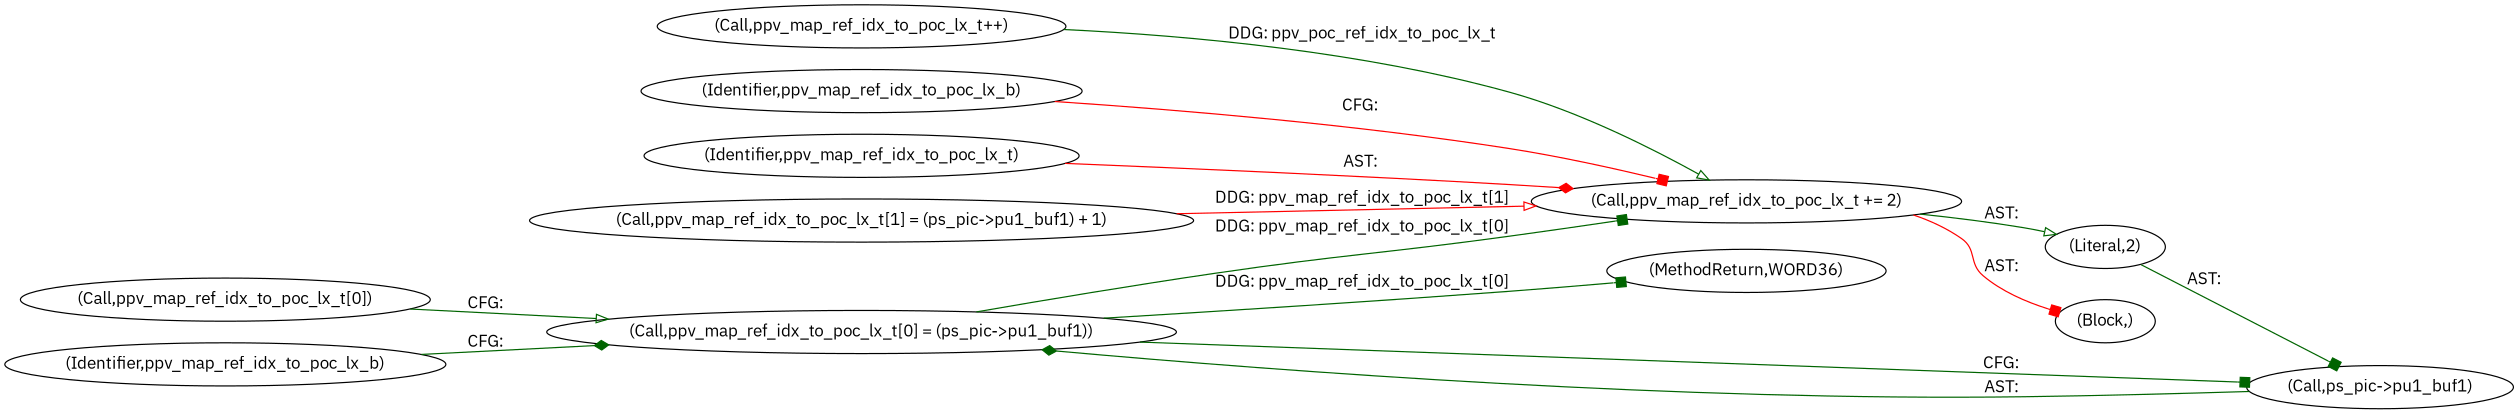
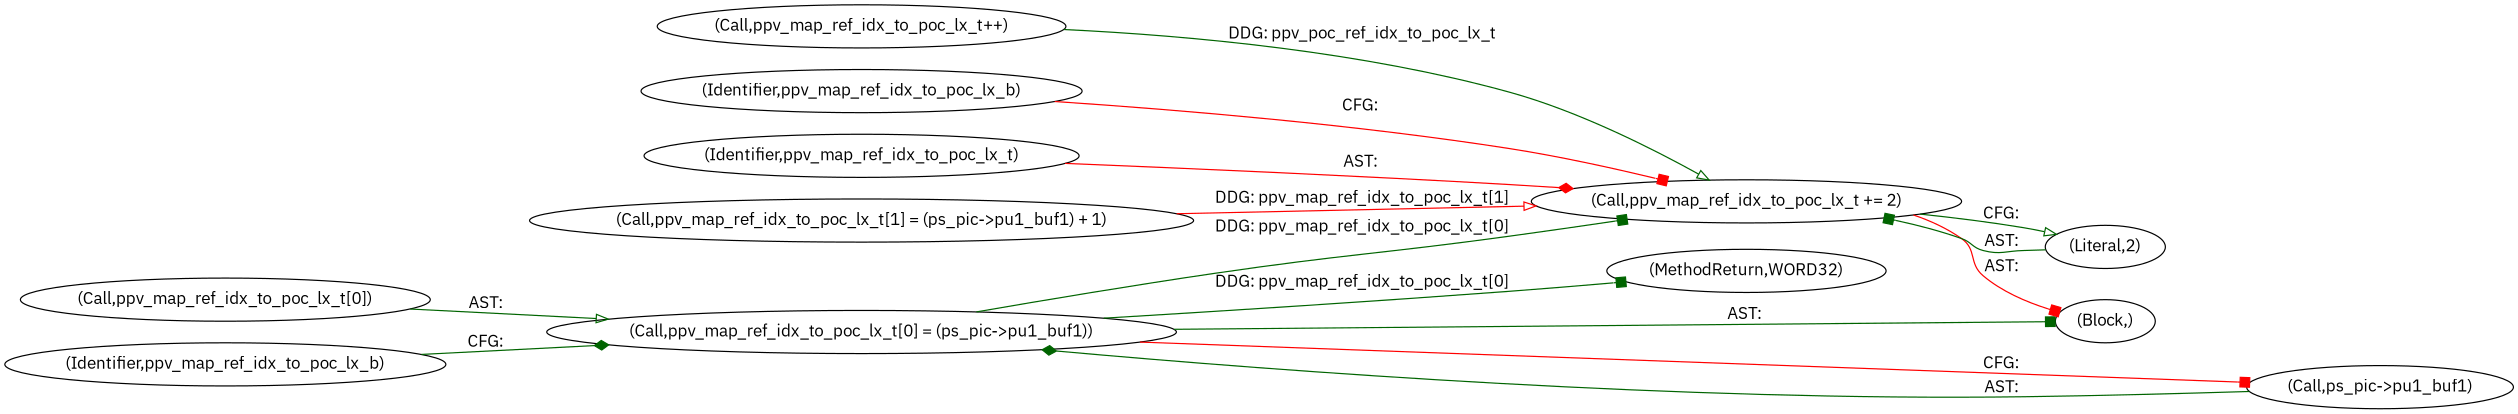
edge "(Call,ppv_map_ref_idx_to_poc_lx_t += 2)" -> "(Literal,2)": label "AST: " -> "CFG: "
node "(MethodReturn,WORD36)": label "(MethodReturn,WORD36)" -> "(MethodReturn,WORD32)"
edge "(Call,ppv_map_ref_idx_to_poc_lx_t[0])" -> "(Call,ppv_map_ref_idx_to_poc_lx_t[0] = (ps_pic->pu1_buf1))": label "CFG: " -> "AST: "
edge "(Literal,2)" -> "(Call,ps_pic->pu1_buf1)": now "(Literal,2)" -> "(Call,ppv_map_ref_idx_to_poc_lx_t += 2)"
edge "(Call,ppv_map_ref_idx_to_poc_lx_t[0] = (ps_pic->pu1_buf1))" -> "(Block,)": added, label "AST:"
edge "(Call,ppv_map_ref_idx_to_poc_lx_t[0] = (ps_pic->pu1_buf1))" -> "(Call,ps_pic->pu1_buf1)": color darkgreen -> red
